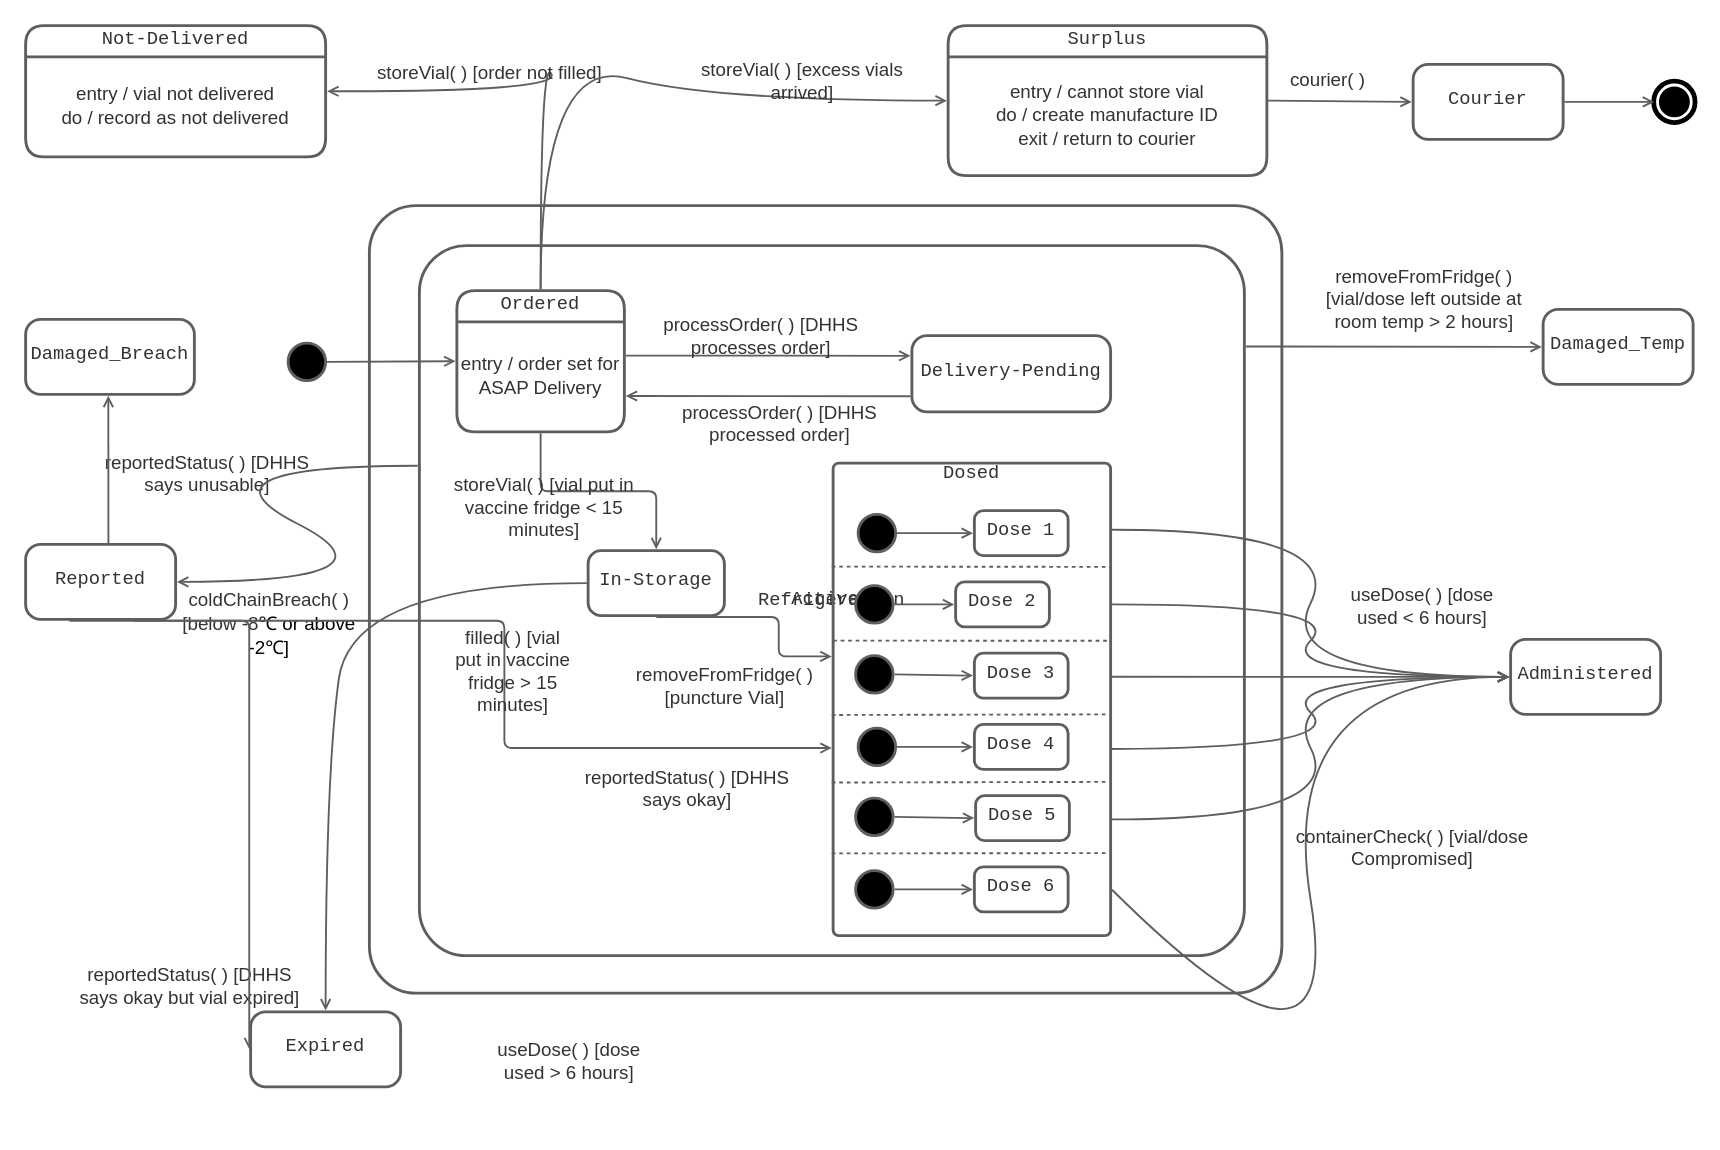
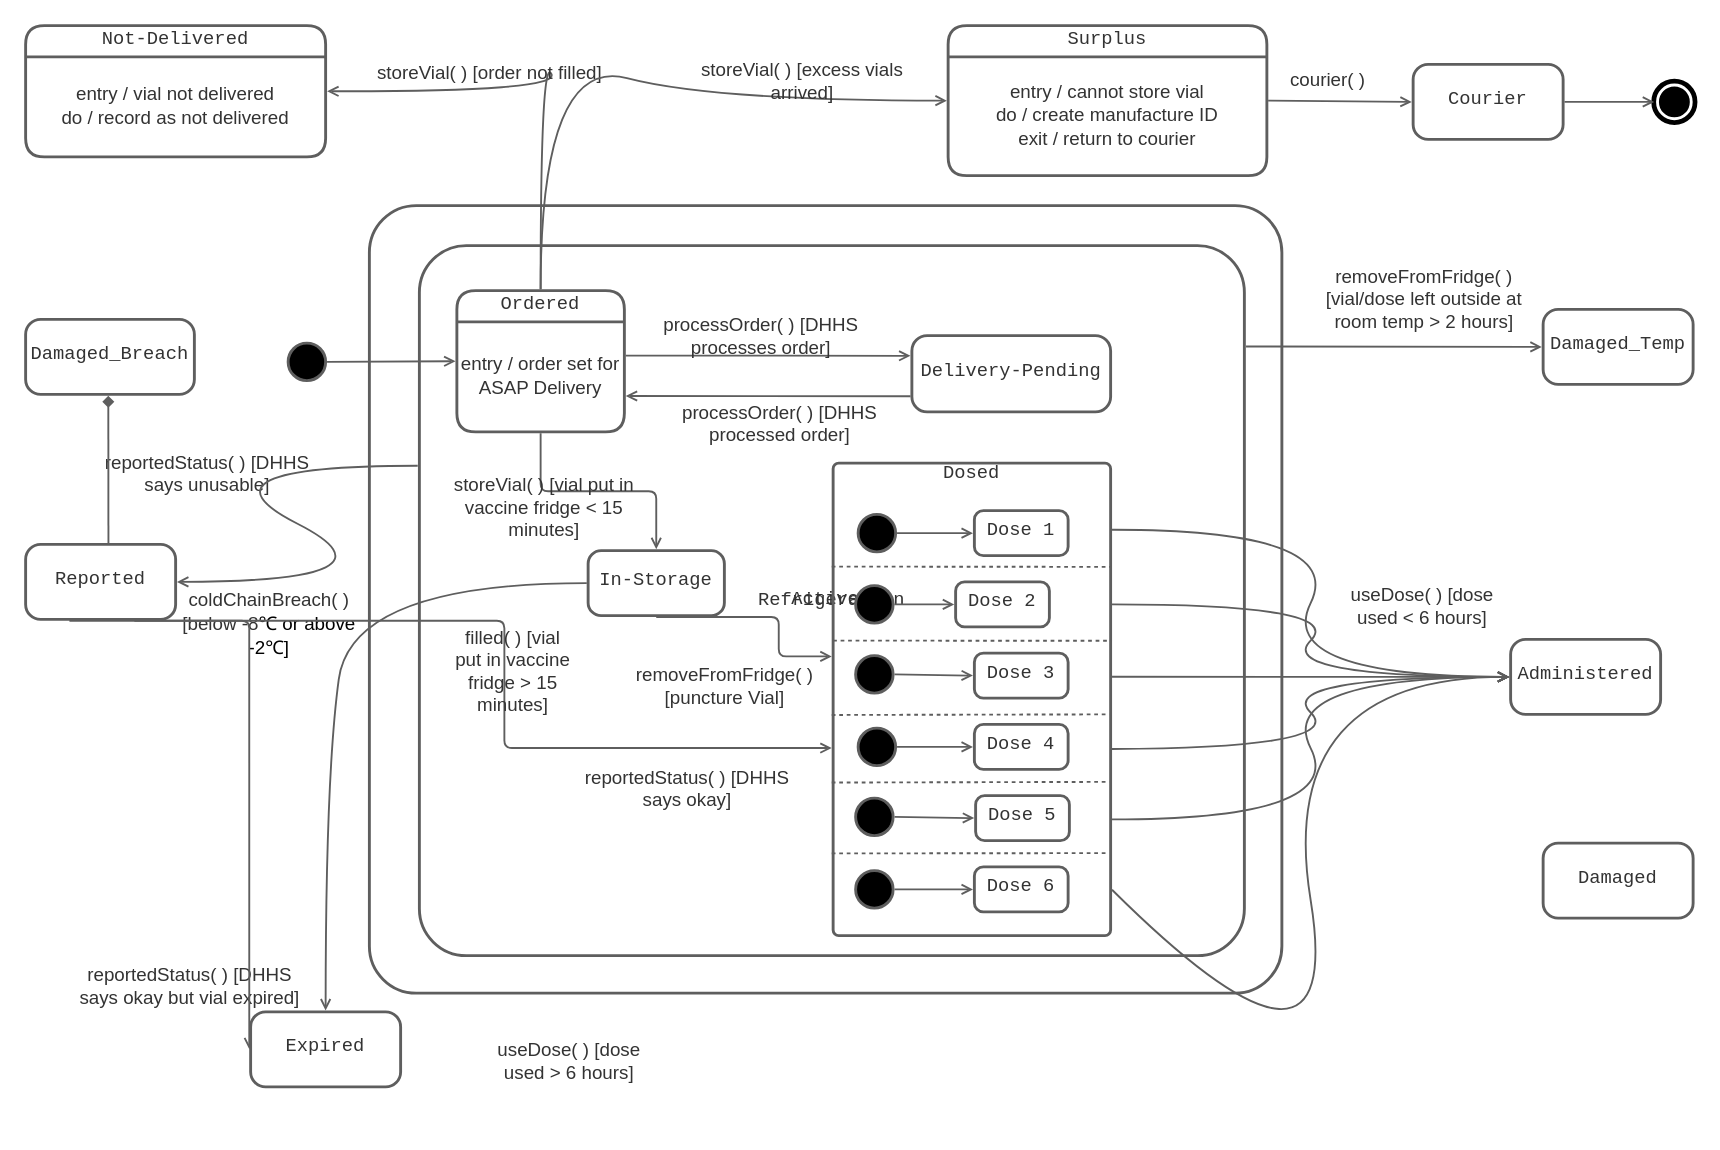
edge "Reported" -> "Damaged_Breach": arrowhead open -> diamond
node "containerCheck( ) [vial/dose Compromised]": removed
node "Damaged": added
